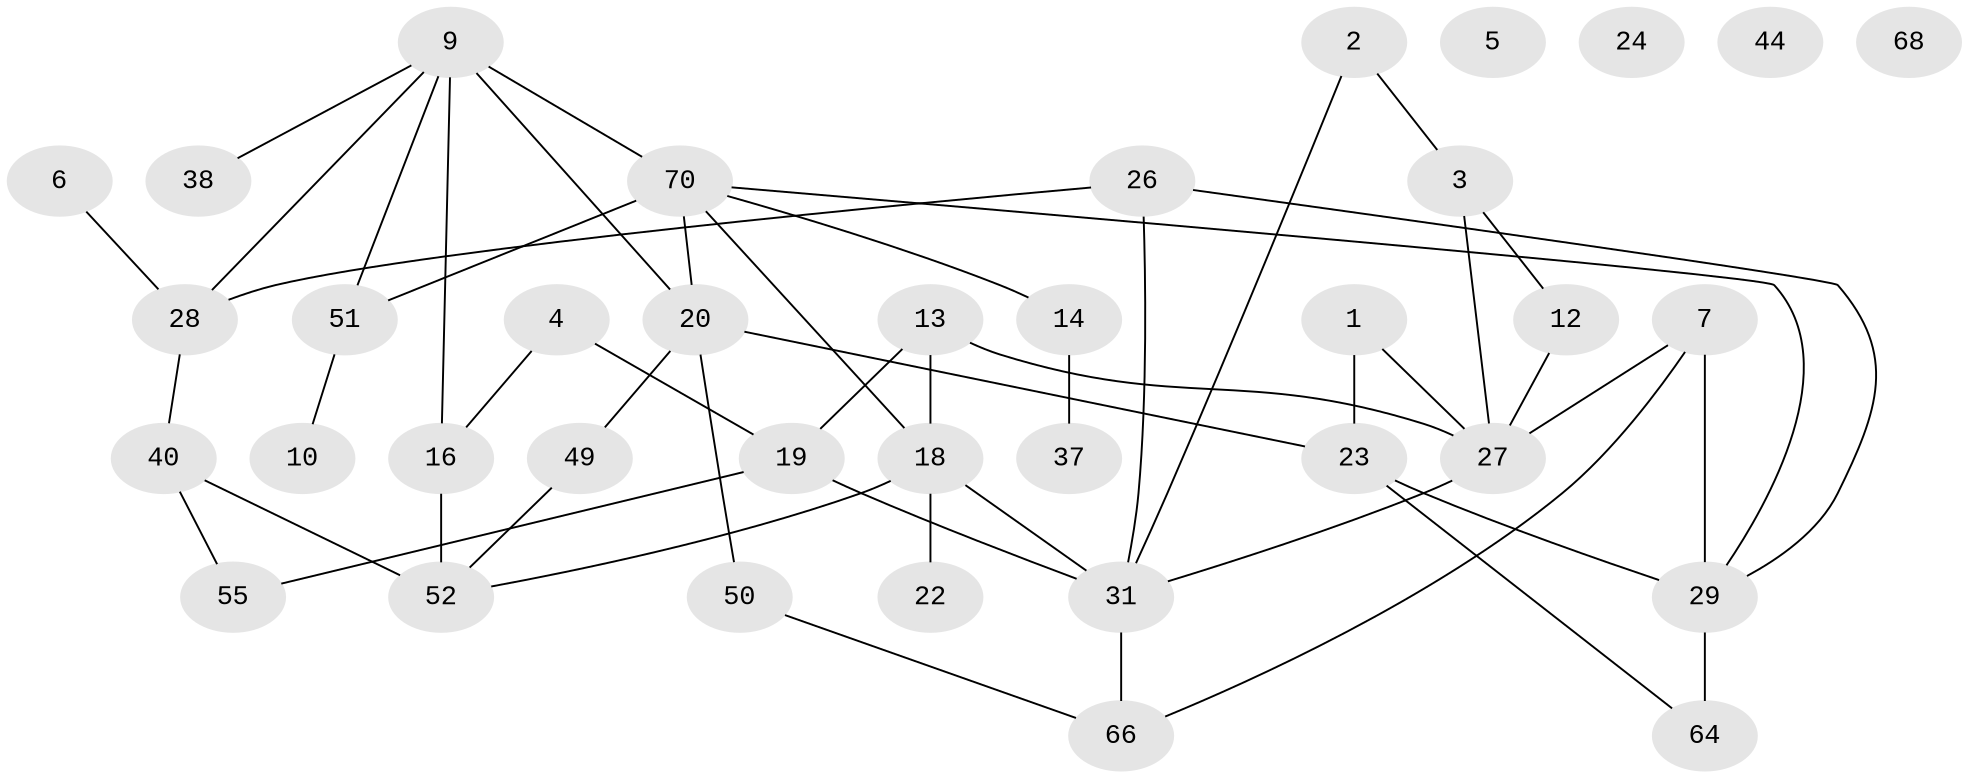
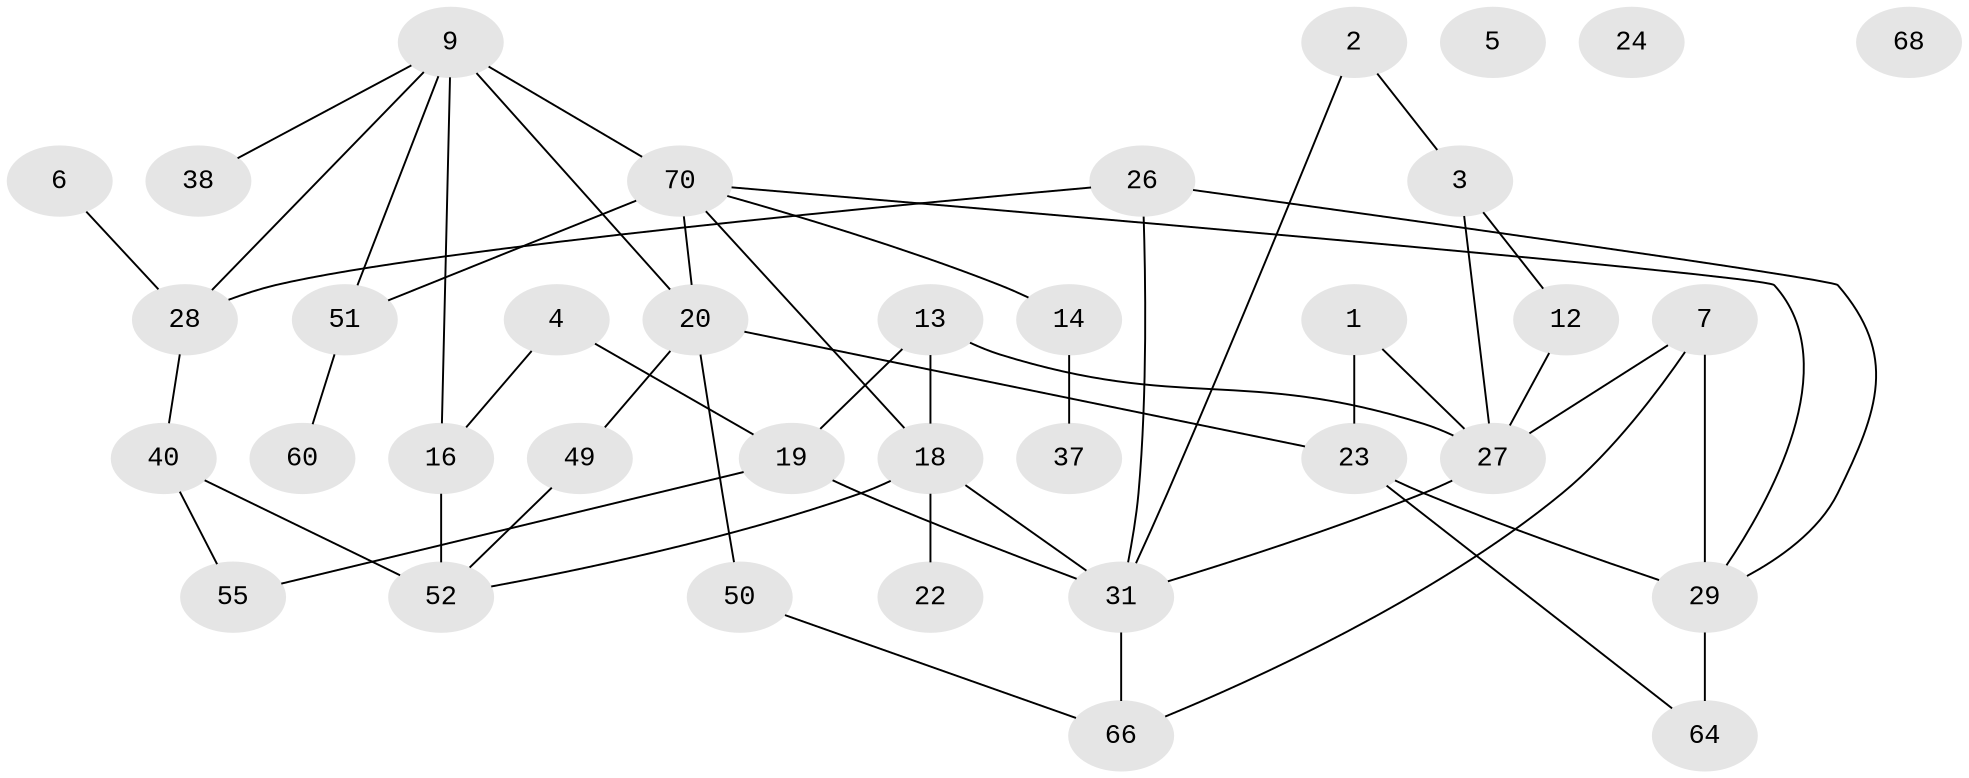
node "44": removed
node "10": label "10" -> "60"
